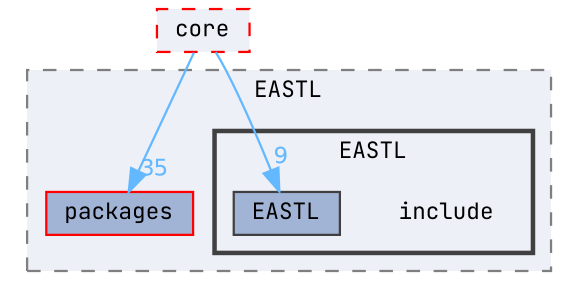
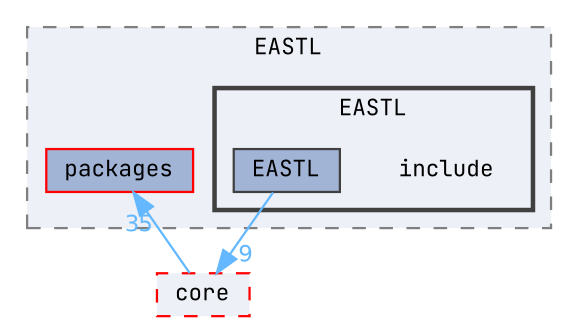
edge "core" -> "EASTL": reversed
